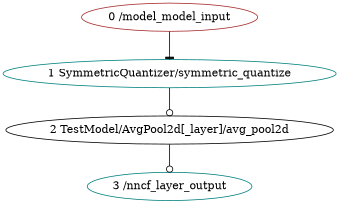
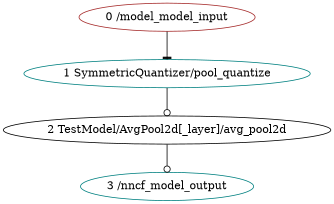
node "1 SymmetricQuantizer/symmetric_quantize": label "1 SymmetricQuantizer/symmetric_quantize" -> "1 SymmetricQuantizer/pool_quantize"
node "3 /nncf_layer_output": label "3 /nncf_layer_output" -> "3 /nncf_model_output"
